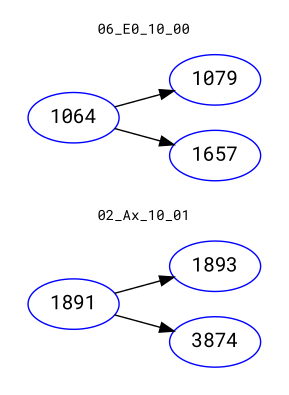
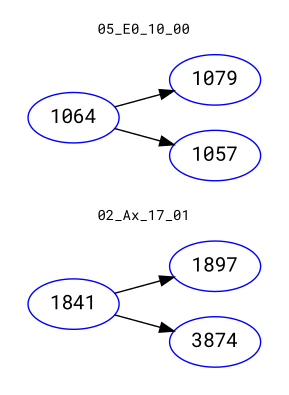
cluster "06_E0_10_00": label "06_E0_10_00" -> "05_E0_10_00"
node "1657": label "1657" -> "1057"
cluster "02_Ax_10_01": label "02_Ax_10_01" -> "02_Ax_17_01"
node "1893": label "1893" -> "1897"
node "1891": label "1891" -> "1841"
